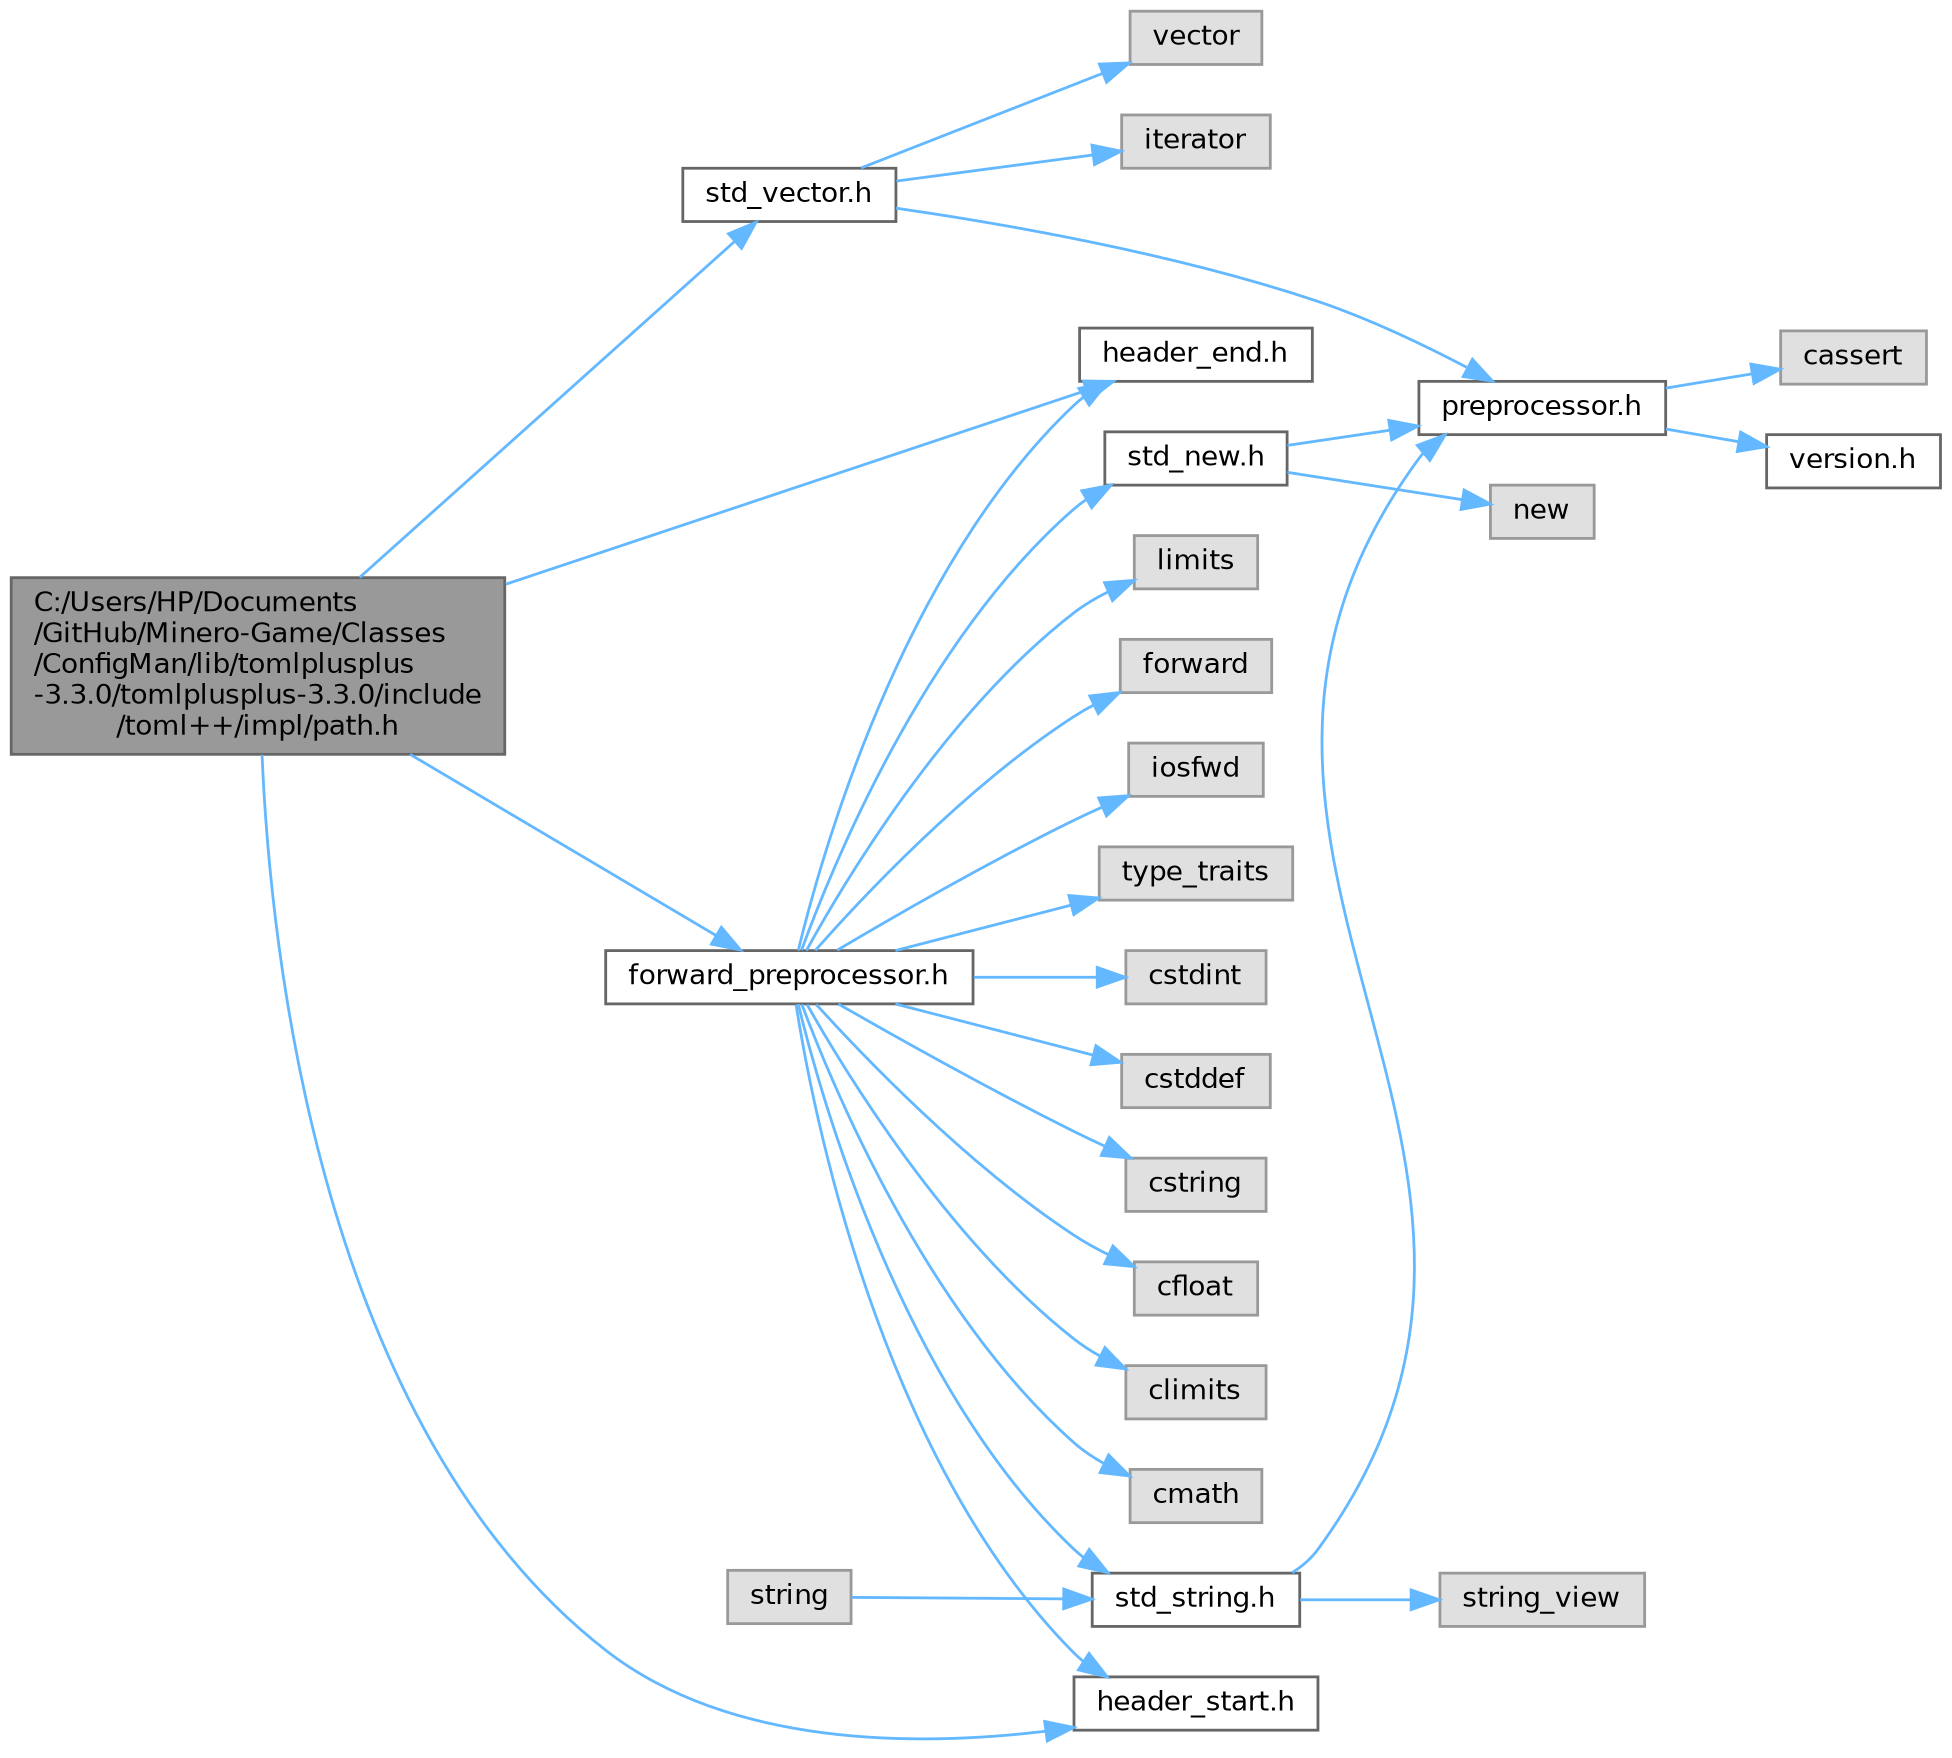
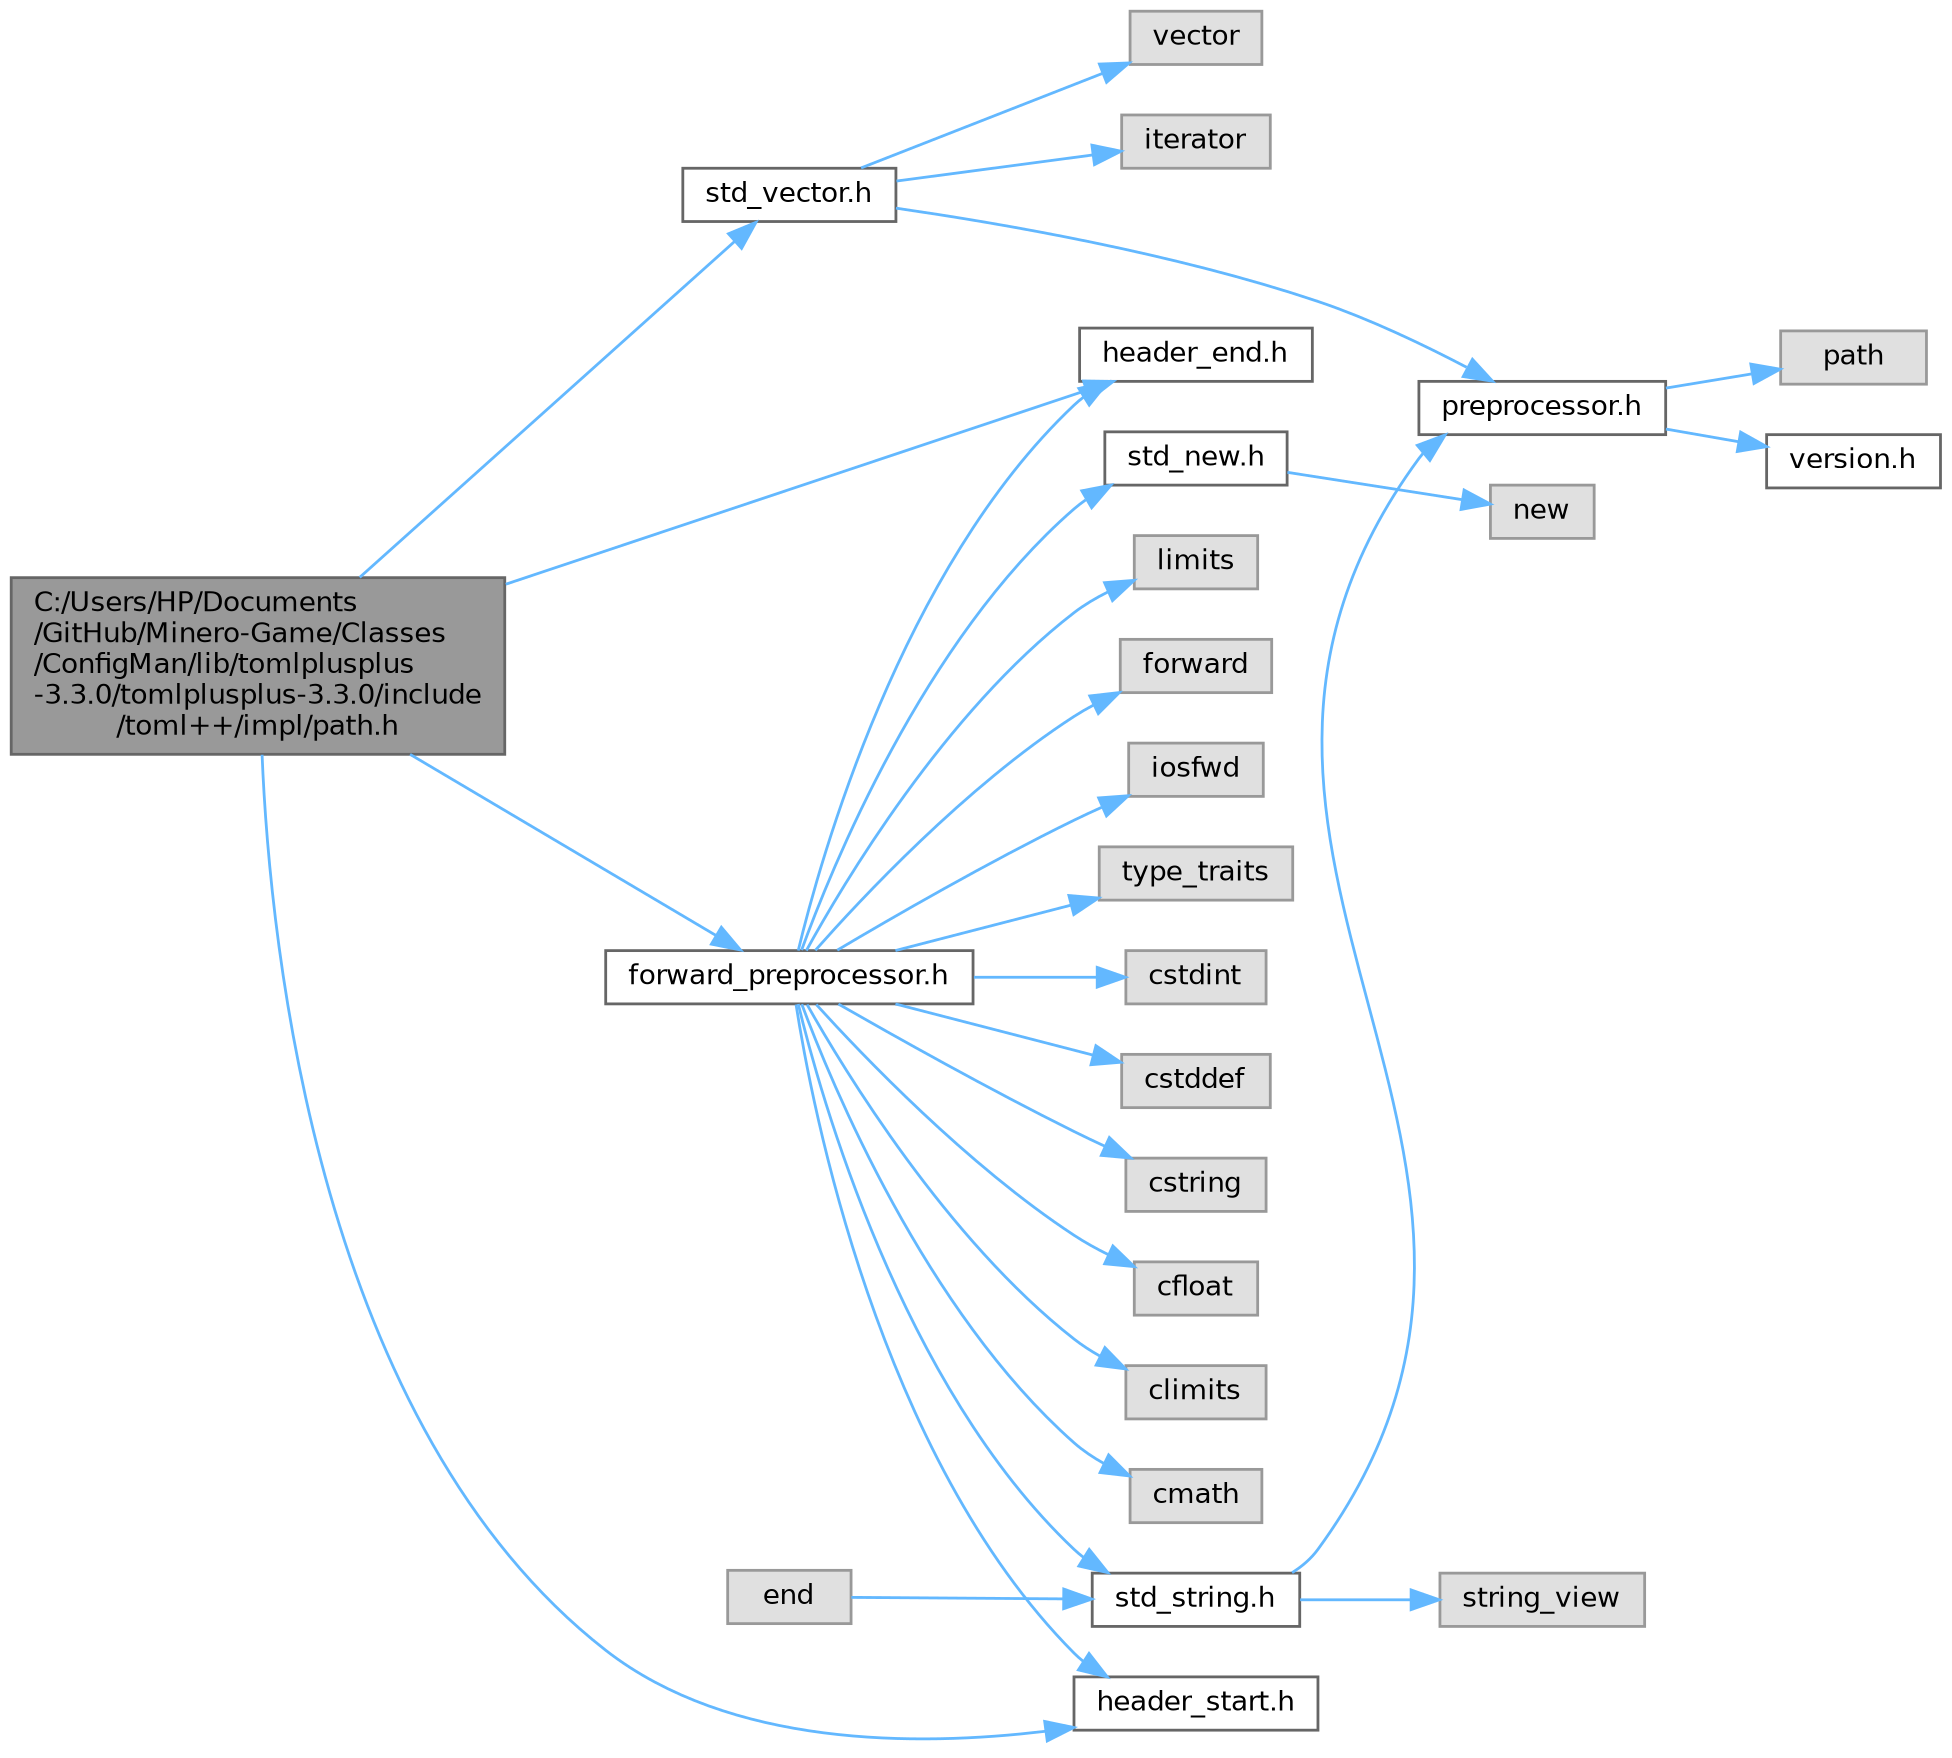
node "cassert": label "cassert" -> "path"
edge "std_new.h" -> "preprocessor.h": removed
node "string": label "string" -> "end"
